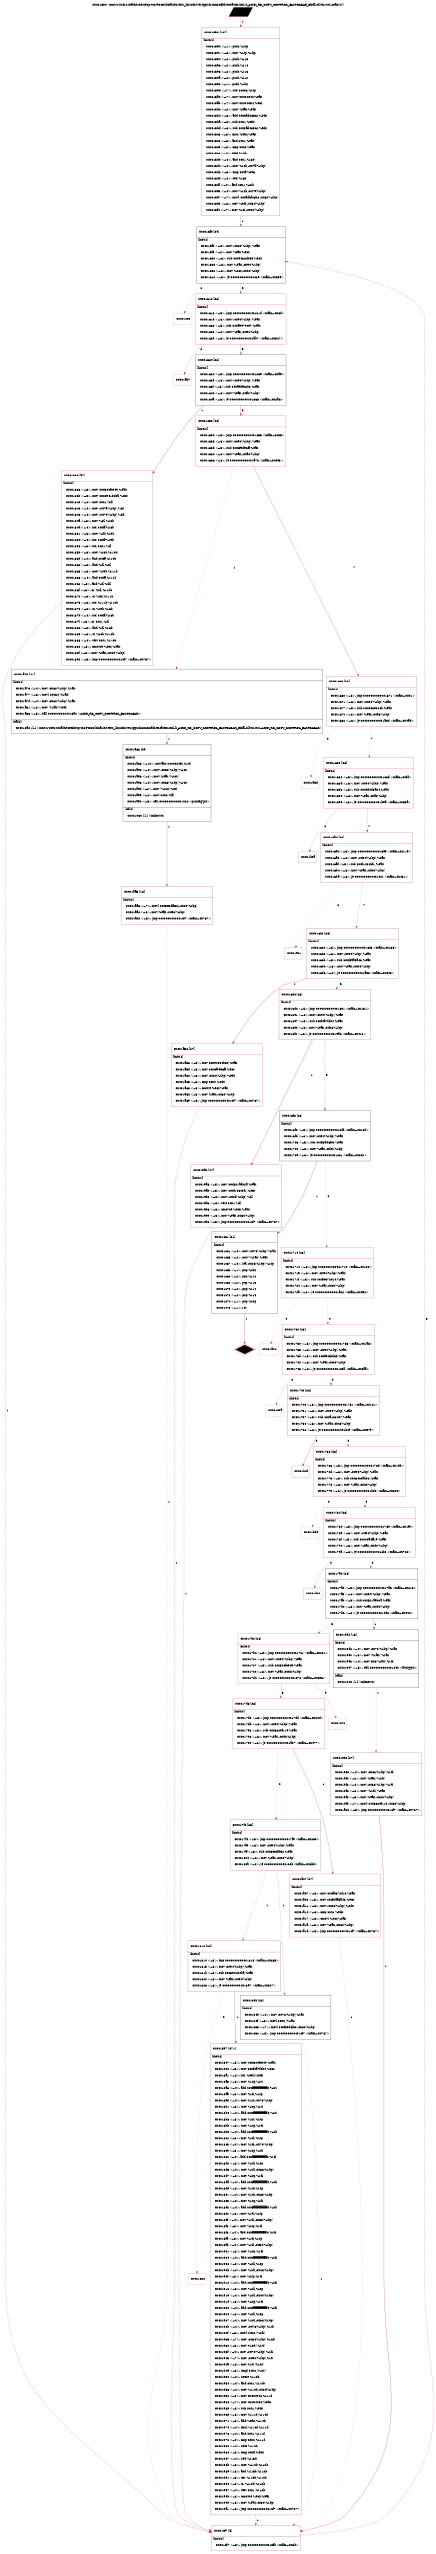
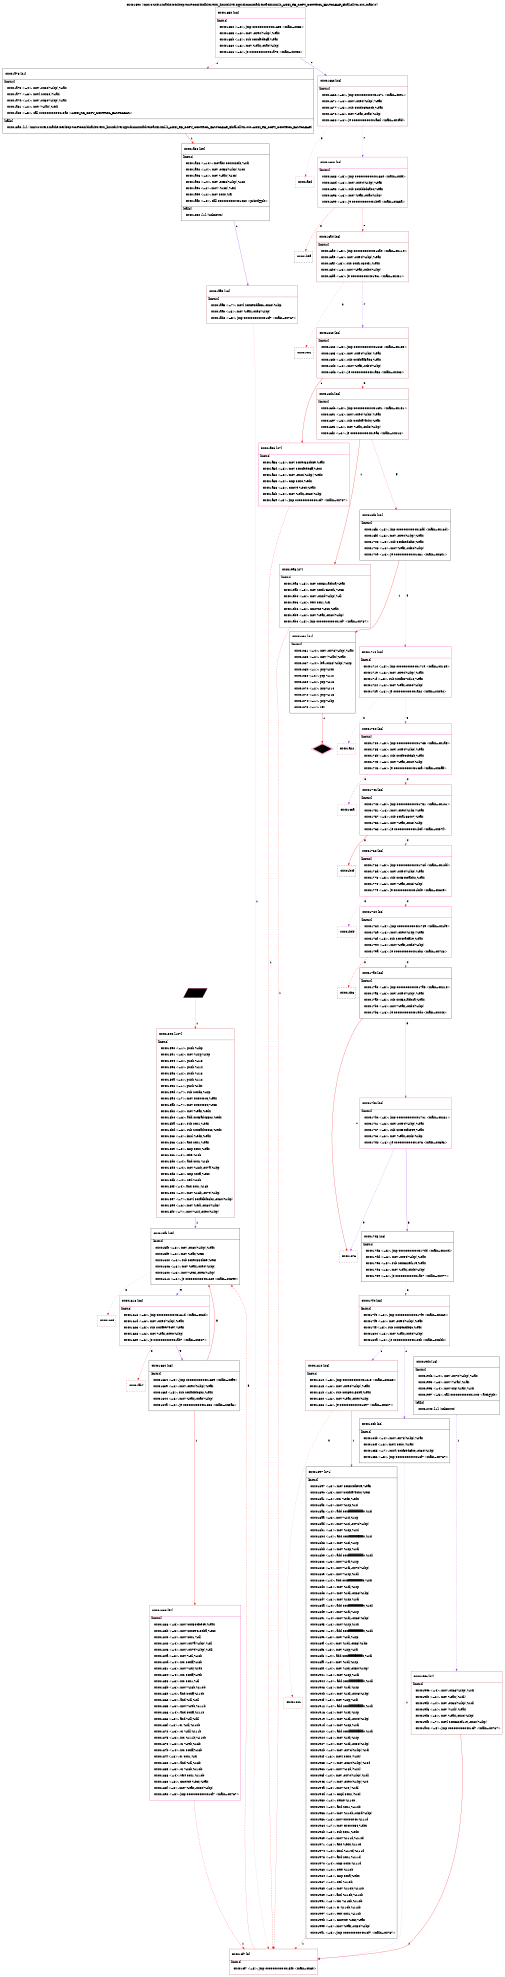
edge "0x401634 [28]" -> "0x401650 [28]": now "0x401634 [28]" -> "0x4015fb [29]"
edge "0x4017a0 [28]" -> "0x4019dc [16]": now "0x4017a0 [28]" -> "0x401c76"
node "0x4017d8 [28]": color deeppink -> black
node "0x401a07 [27]": removed
node "0x401897 [271]": color brown -> black
